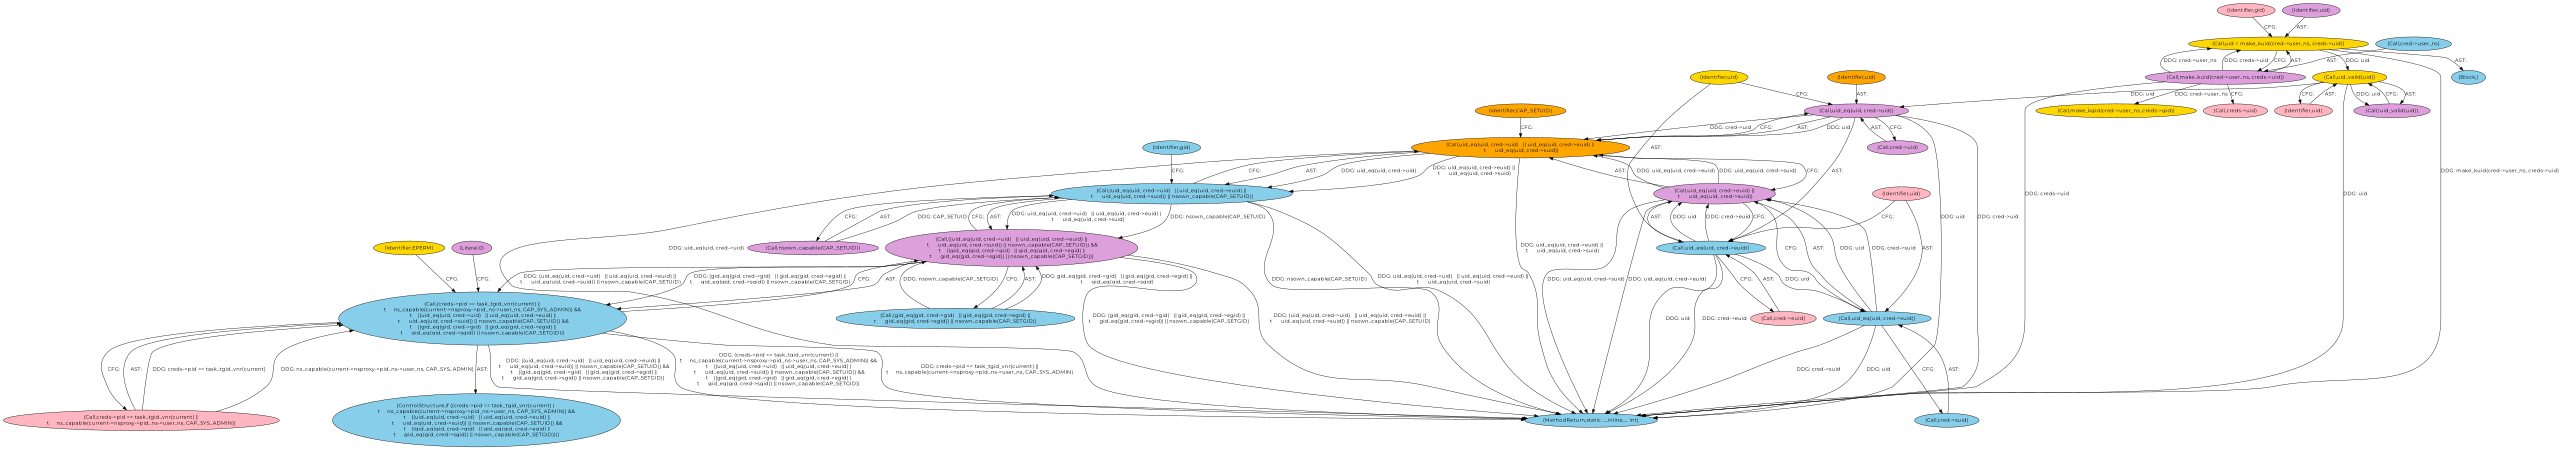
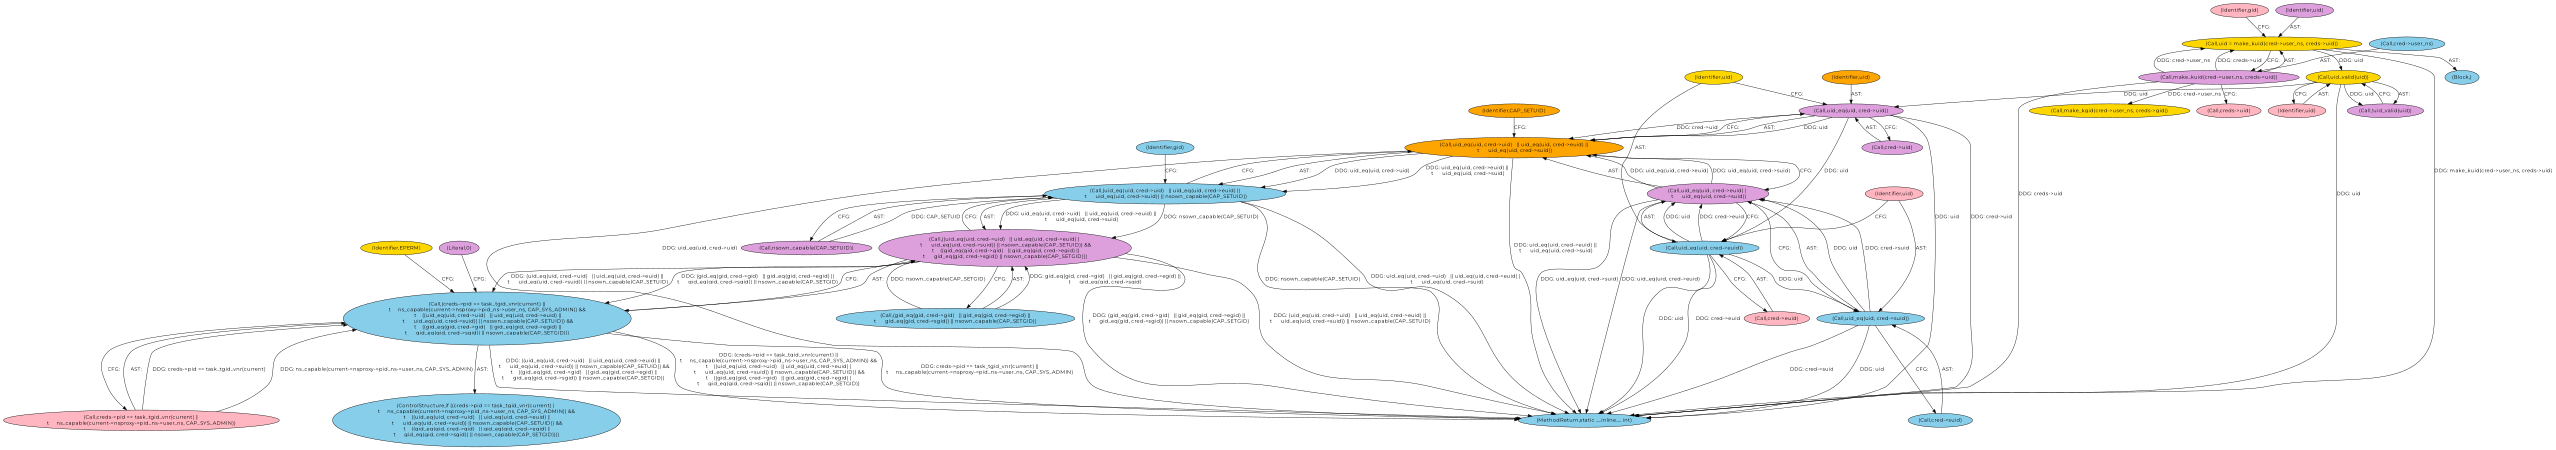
edge "(Call,uid_eq(uid, cred->uid))" -> "(Call,uid_eq(uid, cred->euid))": label "AST: " -> "DDG: uid"
